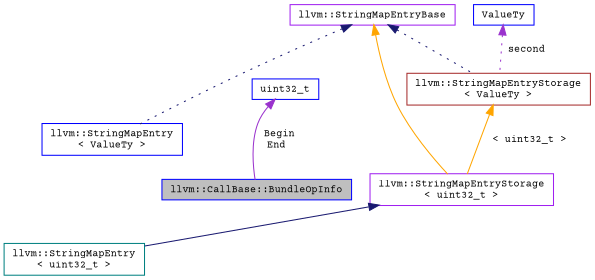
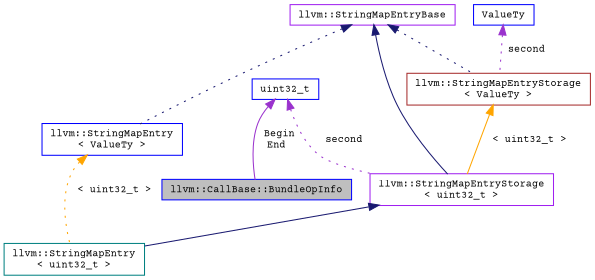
edge "llvm::StringMapEntryStorage < uint32_t >" -> "llvm::StringMapEntryBase": color orange -> midnightblue
edge "llvm::StringMapEntryStorage < uint32_t >" -> "uint32_t": added, label "second"
edge "llvm::StringMapEntry < uint32_t >" -> "llvm::StringMapEntry < ValueTy >": added, label "< uint32_t >"
